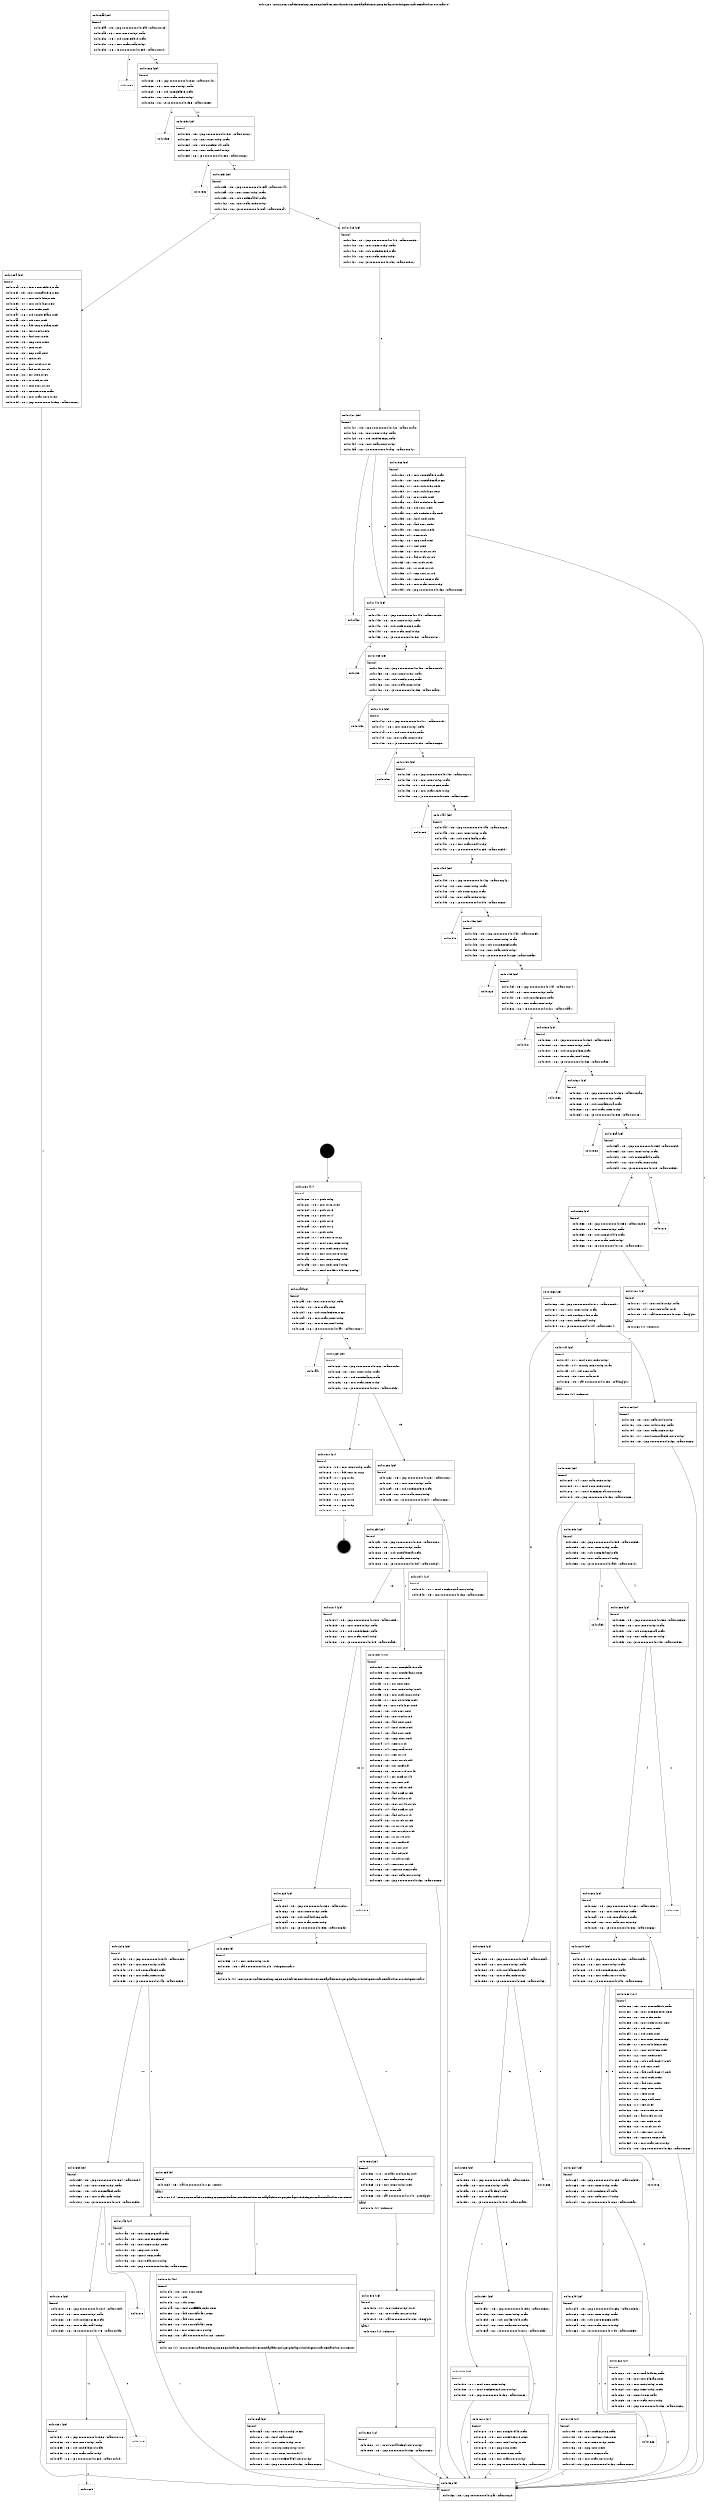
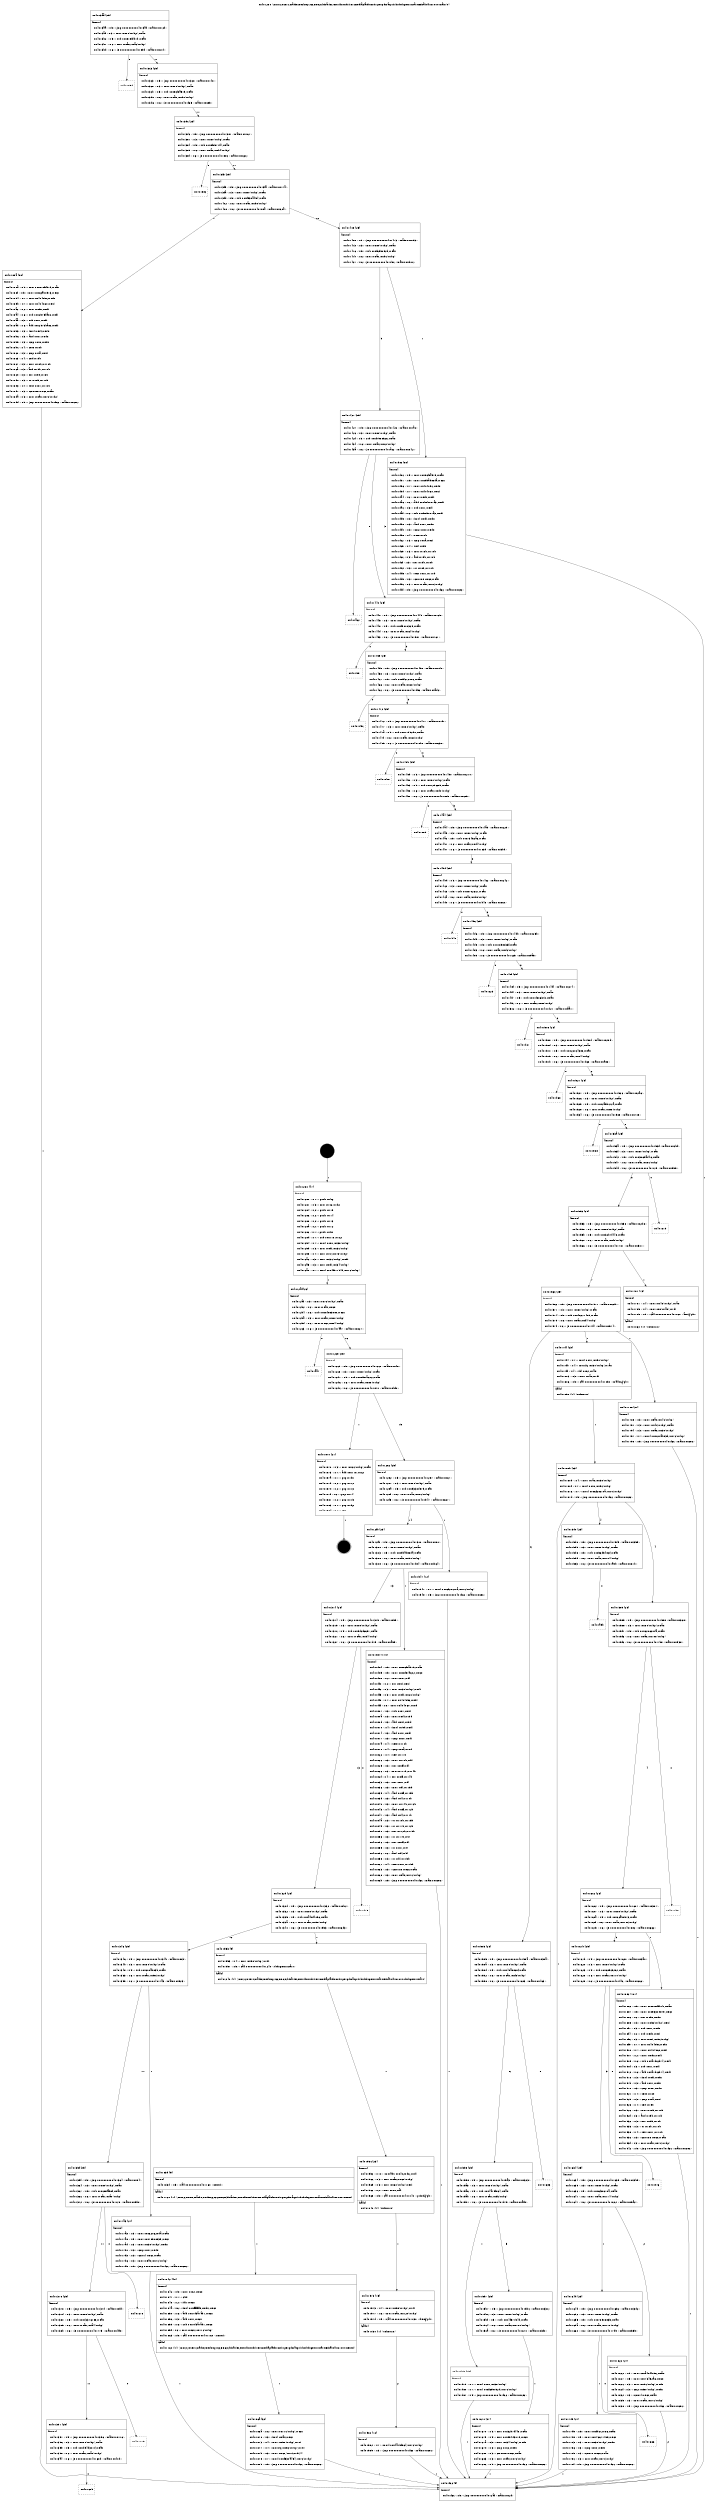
node "0x401f65": removed
edge "0x40140e [25]" -> "0x401d8c [88]": added, label "1"
edge "0x401459 [25]" -> "0x401472 [25]": added, label "9"
edge "0x4015d0 [25]" -> "0x4015e9 [25]": now "0x40180b [23]" -> "0x4015e9 [25]"
